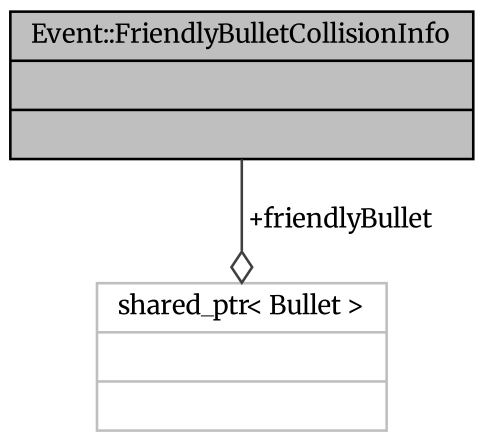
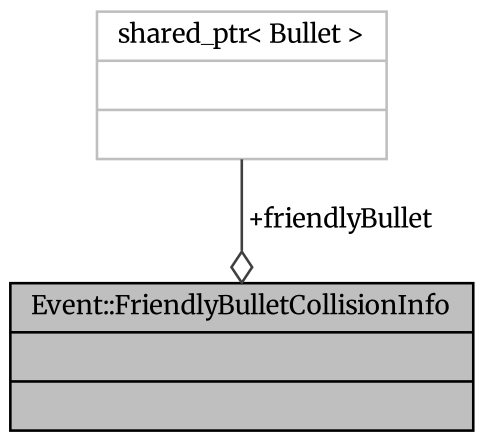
edge "Event::FriendlyBulletCollisionInfo" -> "shared_ptr< Bullet >": reversed
